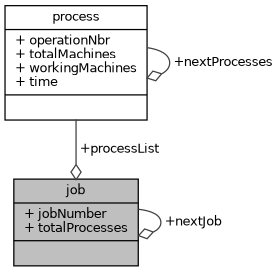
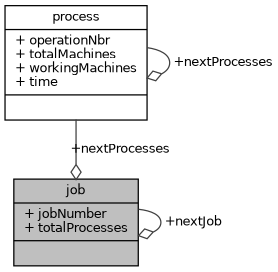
edge "process" -> "job": label " +processList" -> " +nextProcesses"
